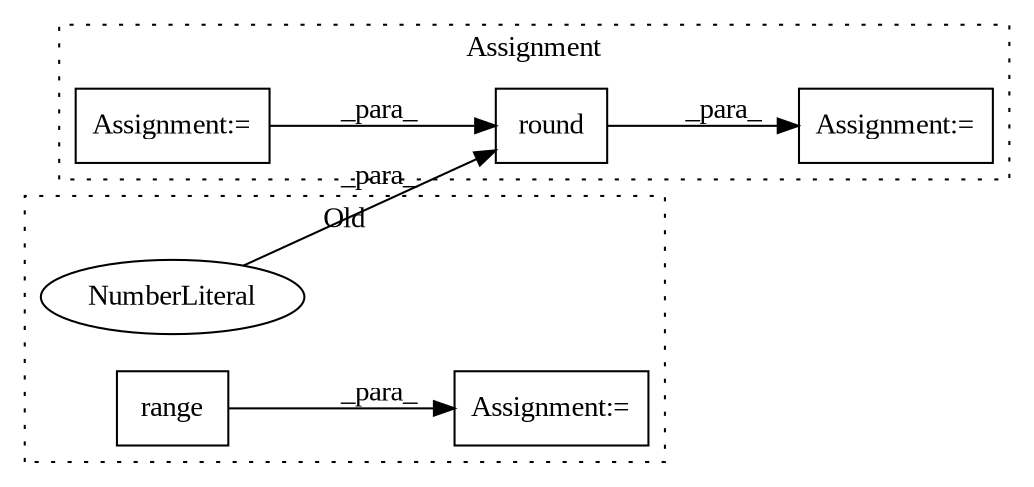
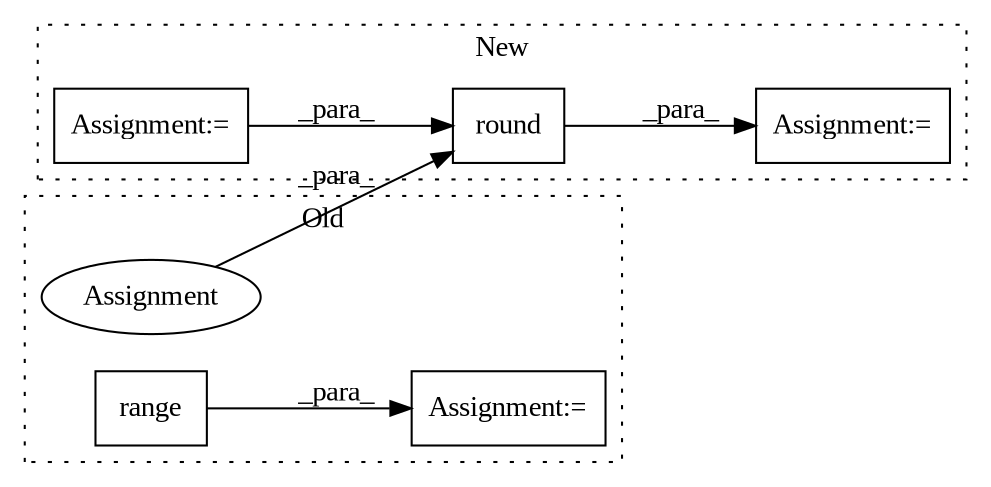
cluster "Assignment": label "Assignment" -> "New"
node "NumberLiteral": label "NumberLiteral" -> "Assignment"
